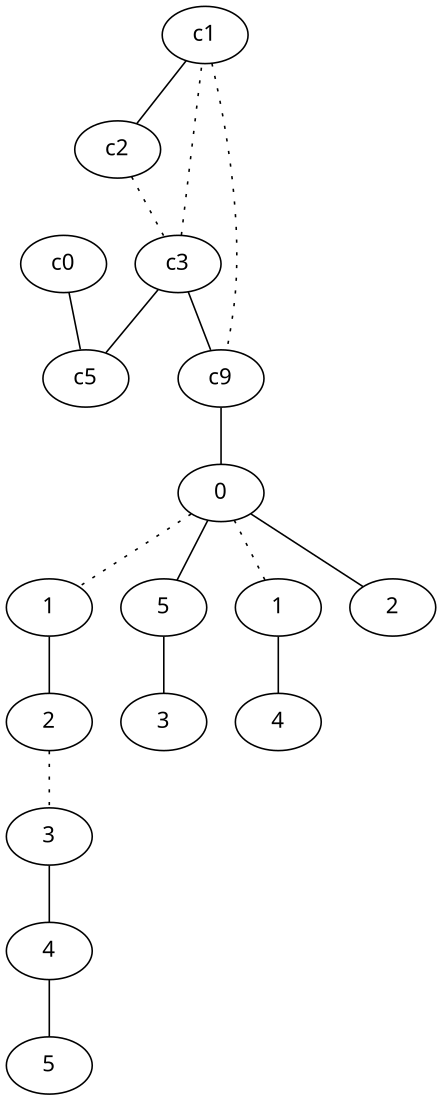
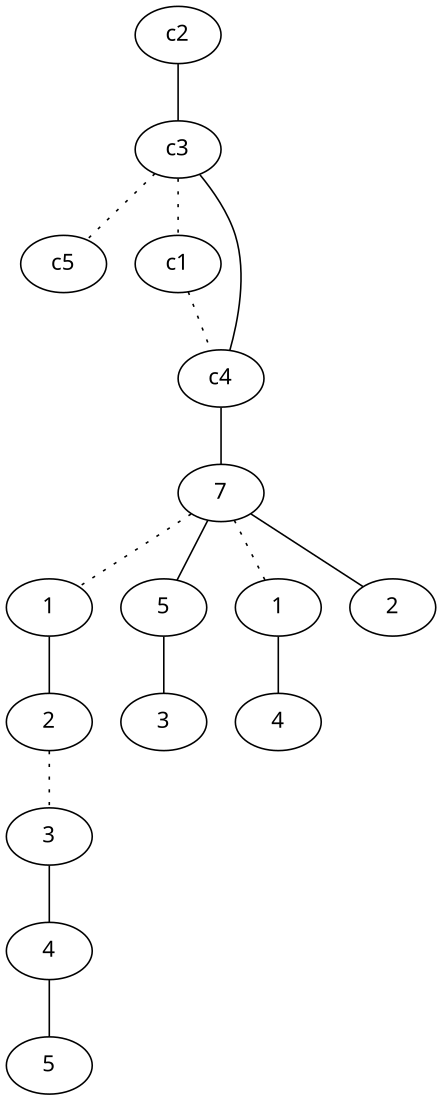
edge "c1" -- "c2": removed
edge "c2" -- "c3": style dotted -> solid
node "c0": removed
edge "c3" -- "c5": style solid -> dotted
node "c9": label "c9" -> "c4"
node "0": label "0" -> "7"
